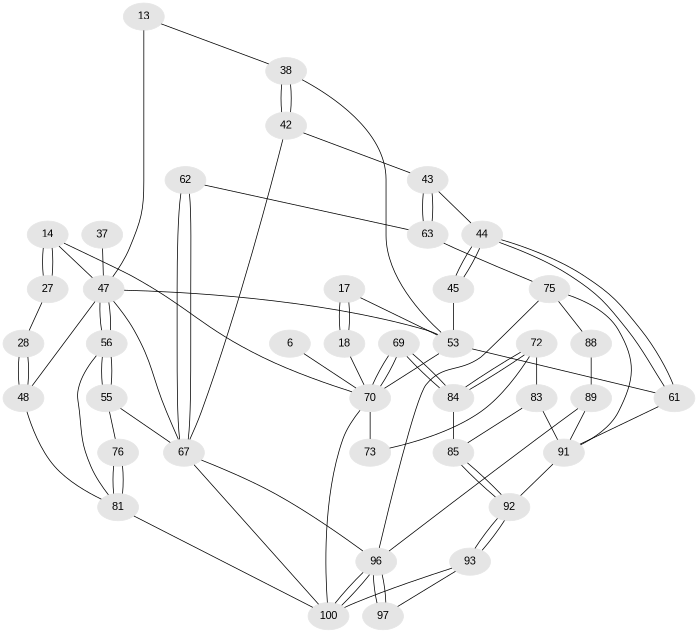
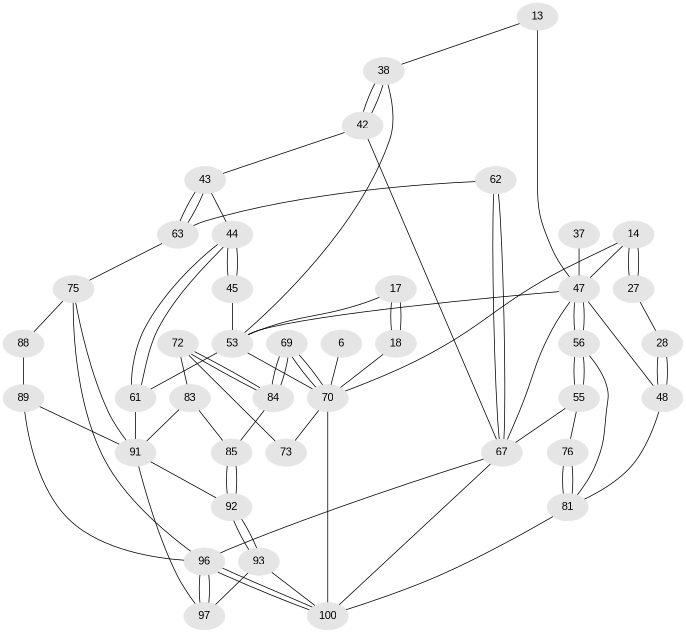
edge "91" -- "97": added
